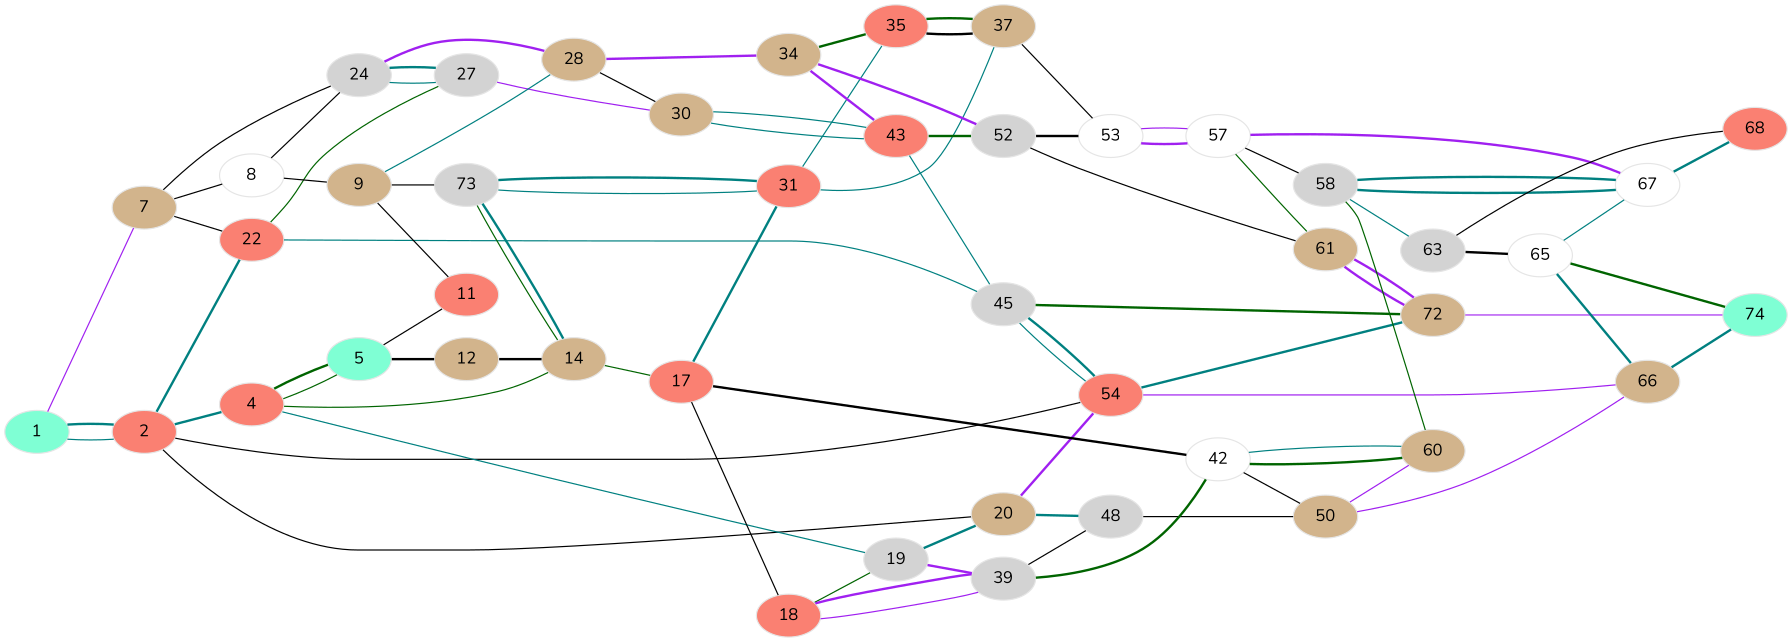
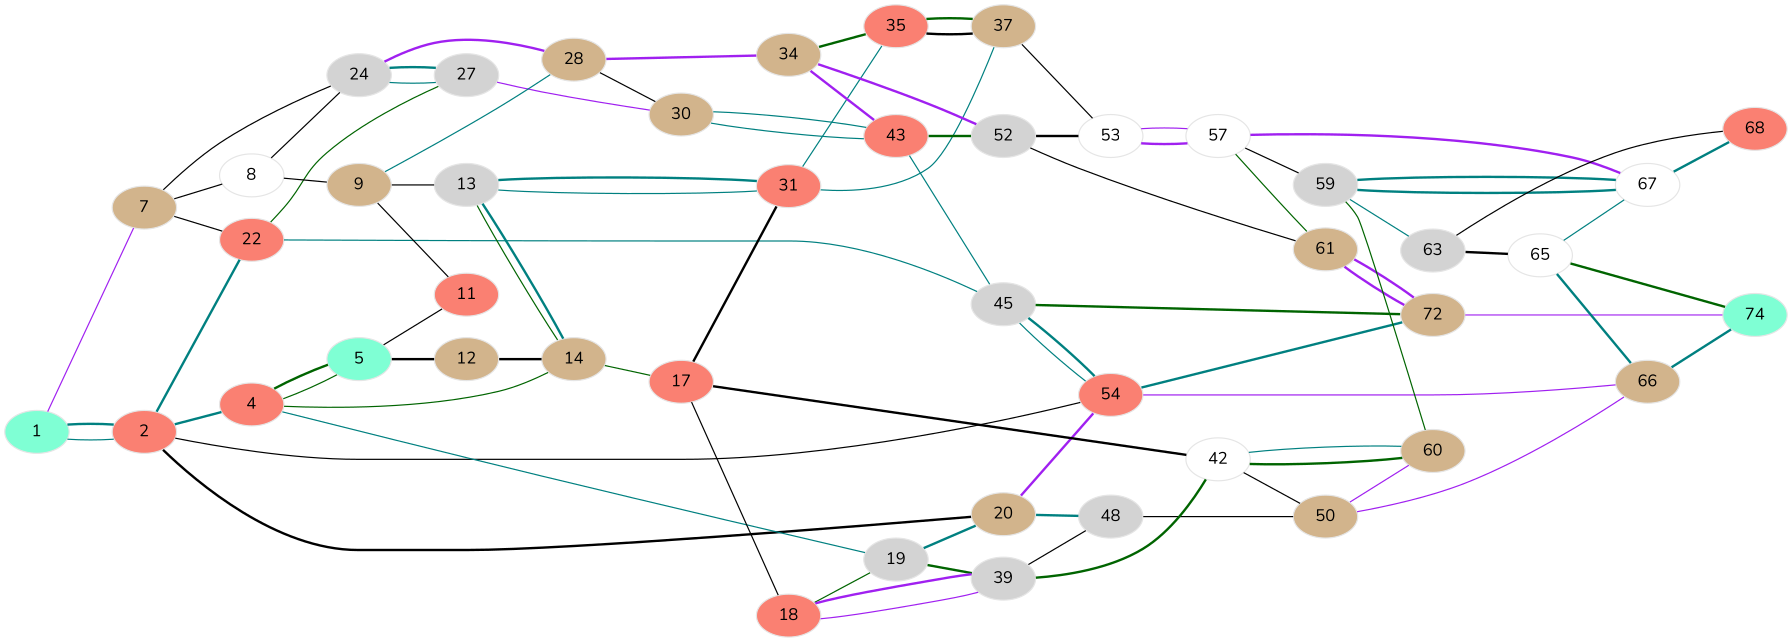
node "73": label "73" -> "13"
node "58": label "58" -> "59"
edge "31" -- "17": color teal -> black
edge "2" -- "20": style solid -> bold
edge "19" -- "39": color purple -> darkgreen
